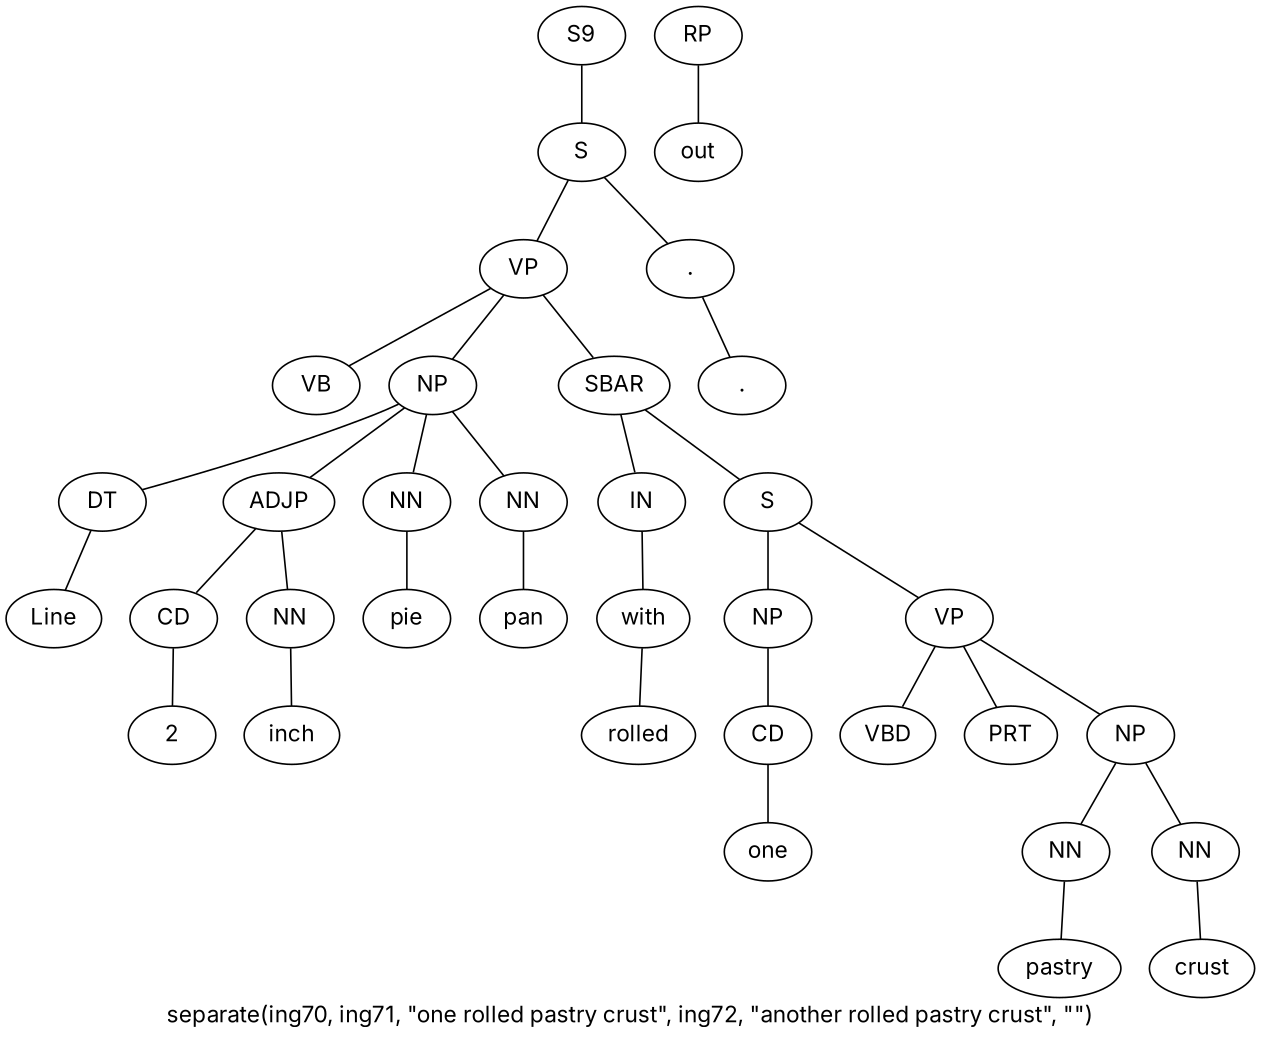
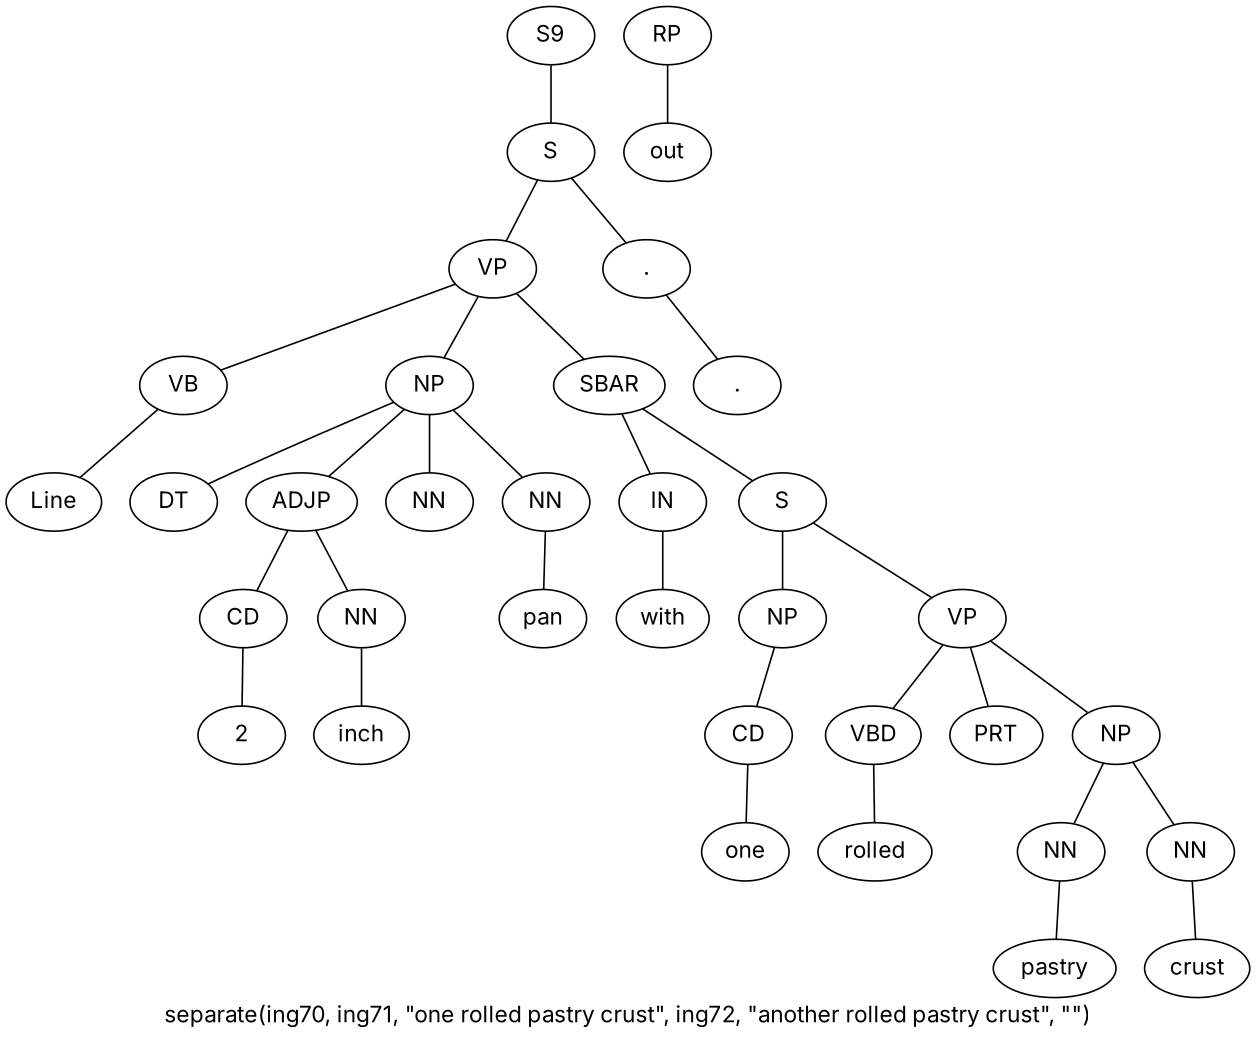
edge "DT" -- "Line": now "VB" -- "Line"
node "pie": removed
edge "with" -- "rolled": now "VBD" -- "rolled"
